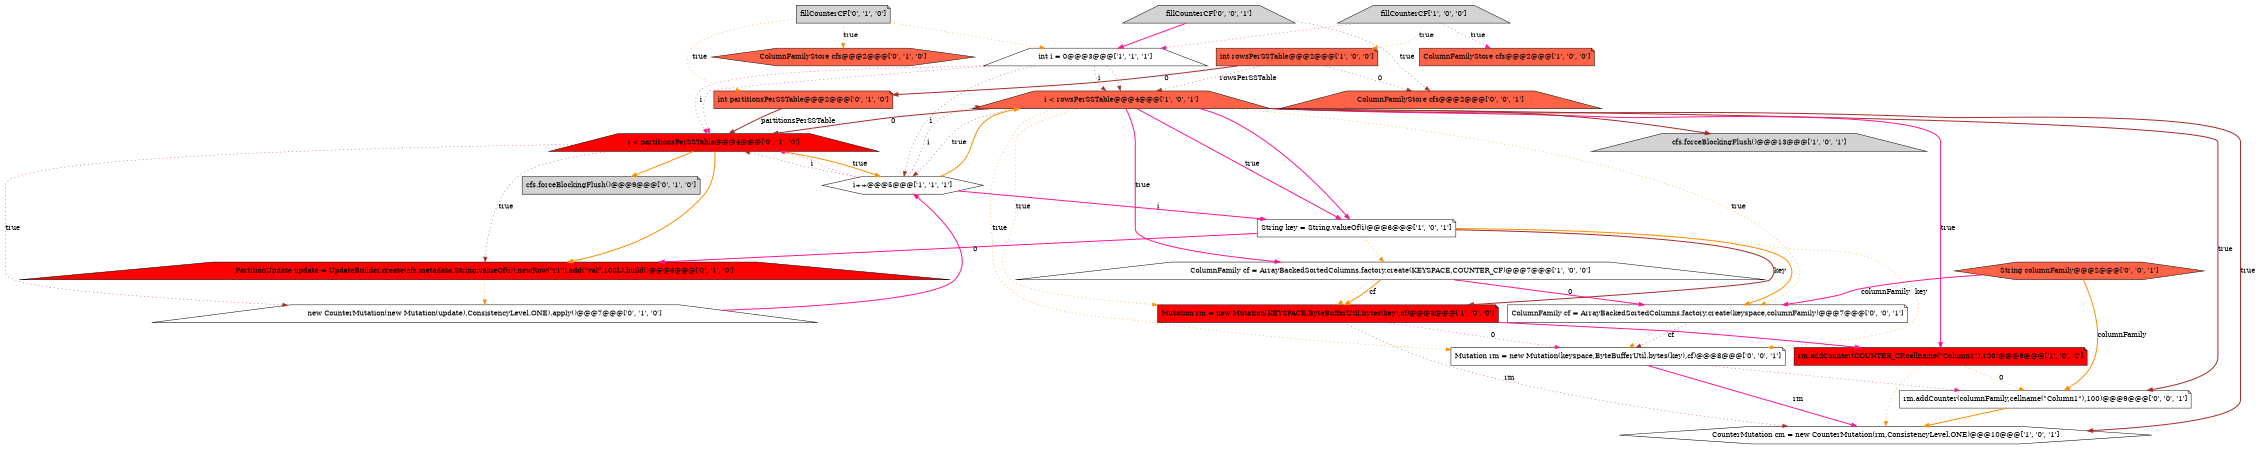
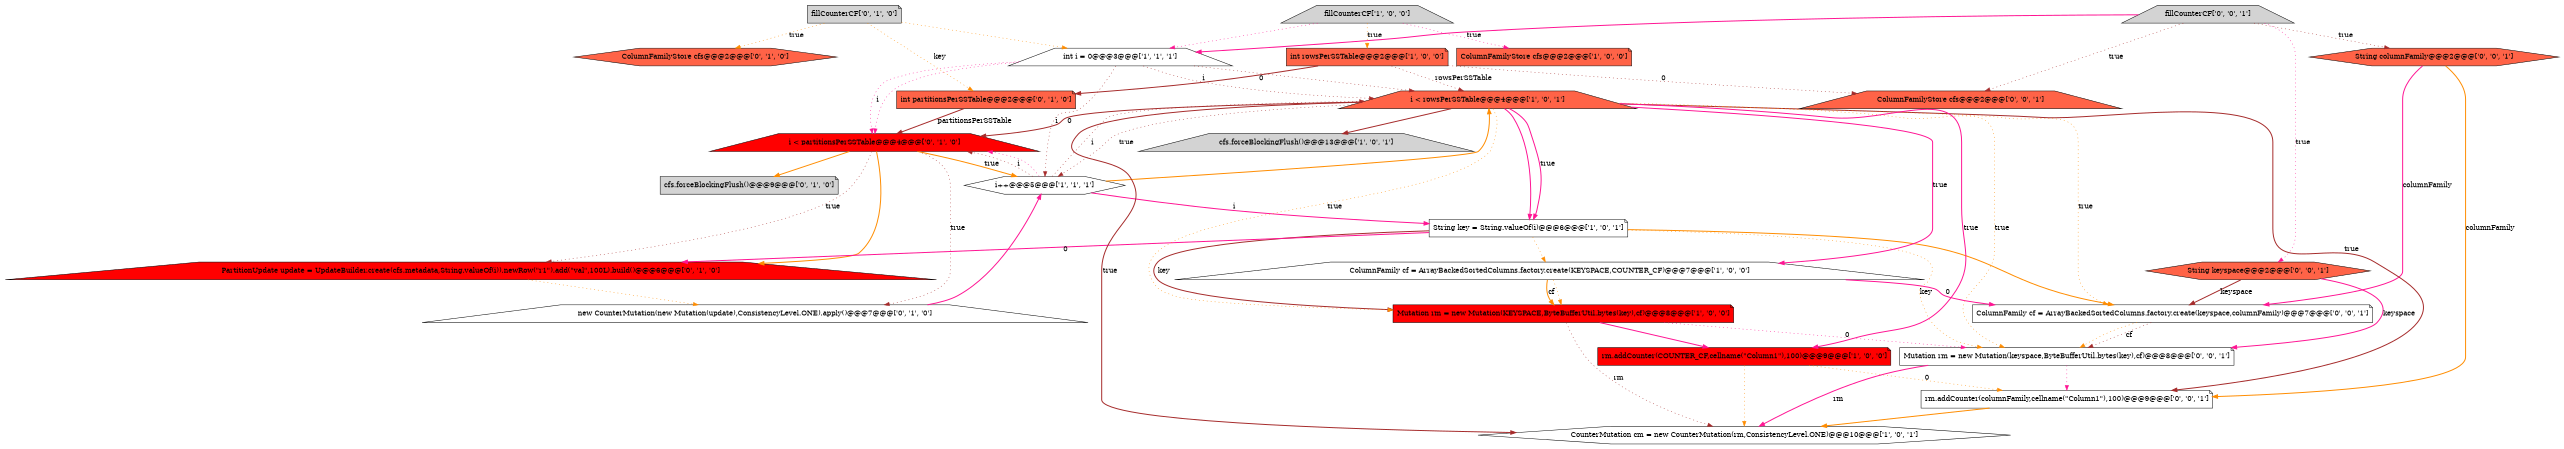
edge "fillCounterCF['0', '0', '1']" -> "String columnFamily@@@2@@@['0', '0', '1']": added, label "true"
edge "fillCounterCF['0', '1', '0']" -> "int partitionsPerSSTable@@@2@@@['0', '1', '0']": label "true" -> "key"
node "String keyspace@@@2@@@['0', '0', '1']": added
